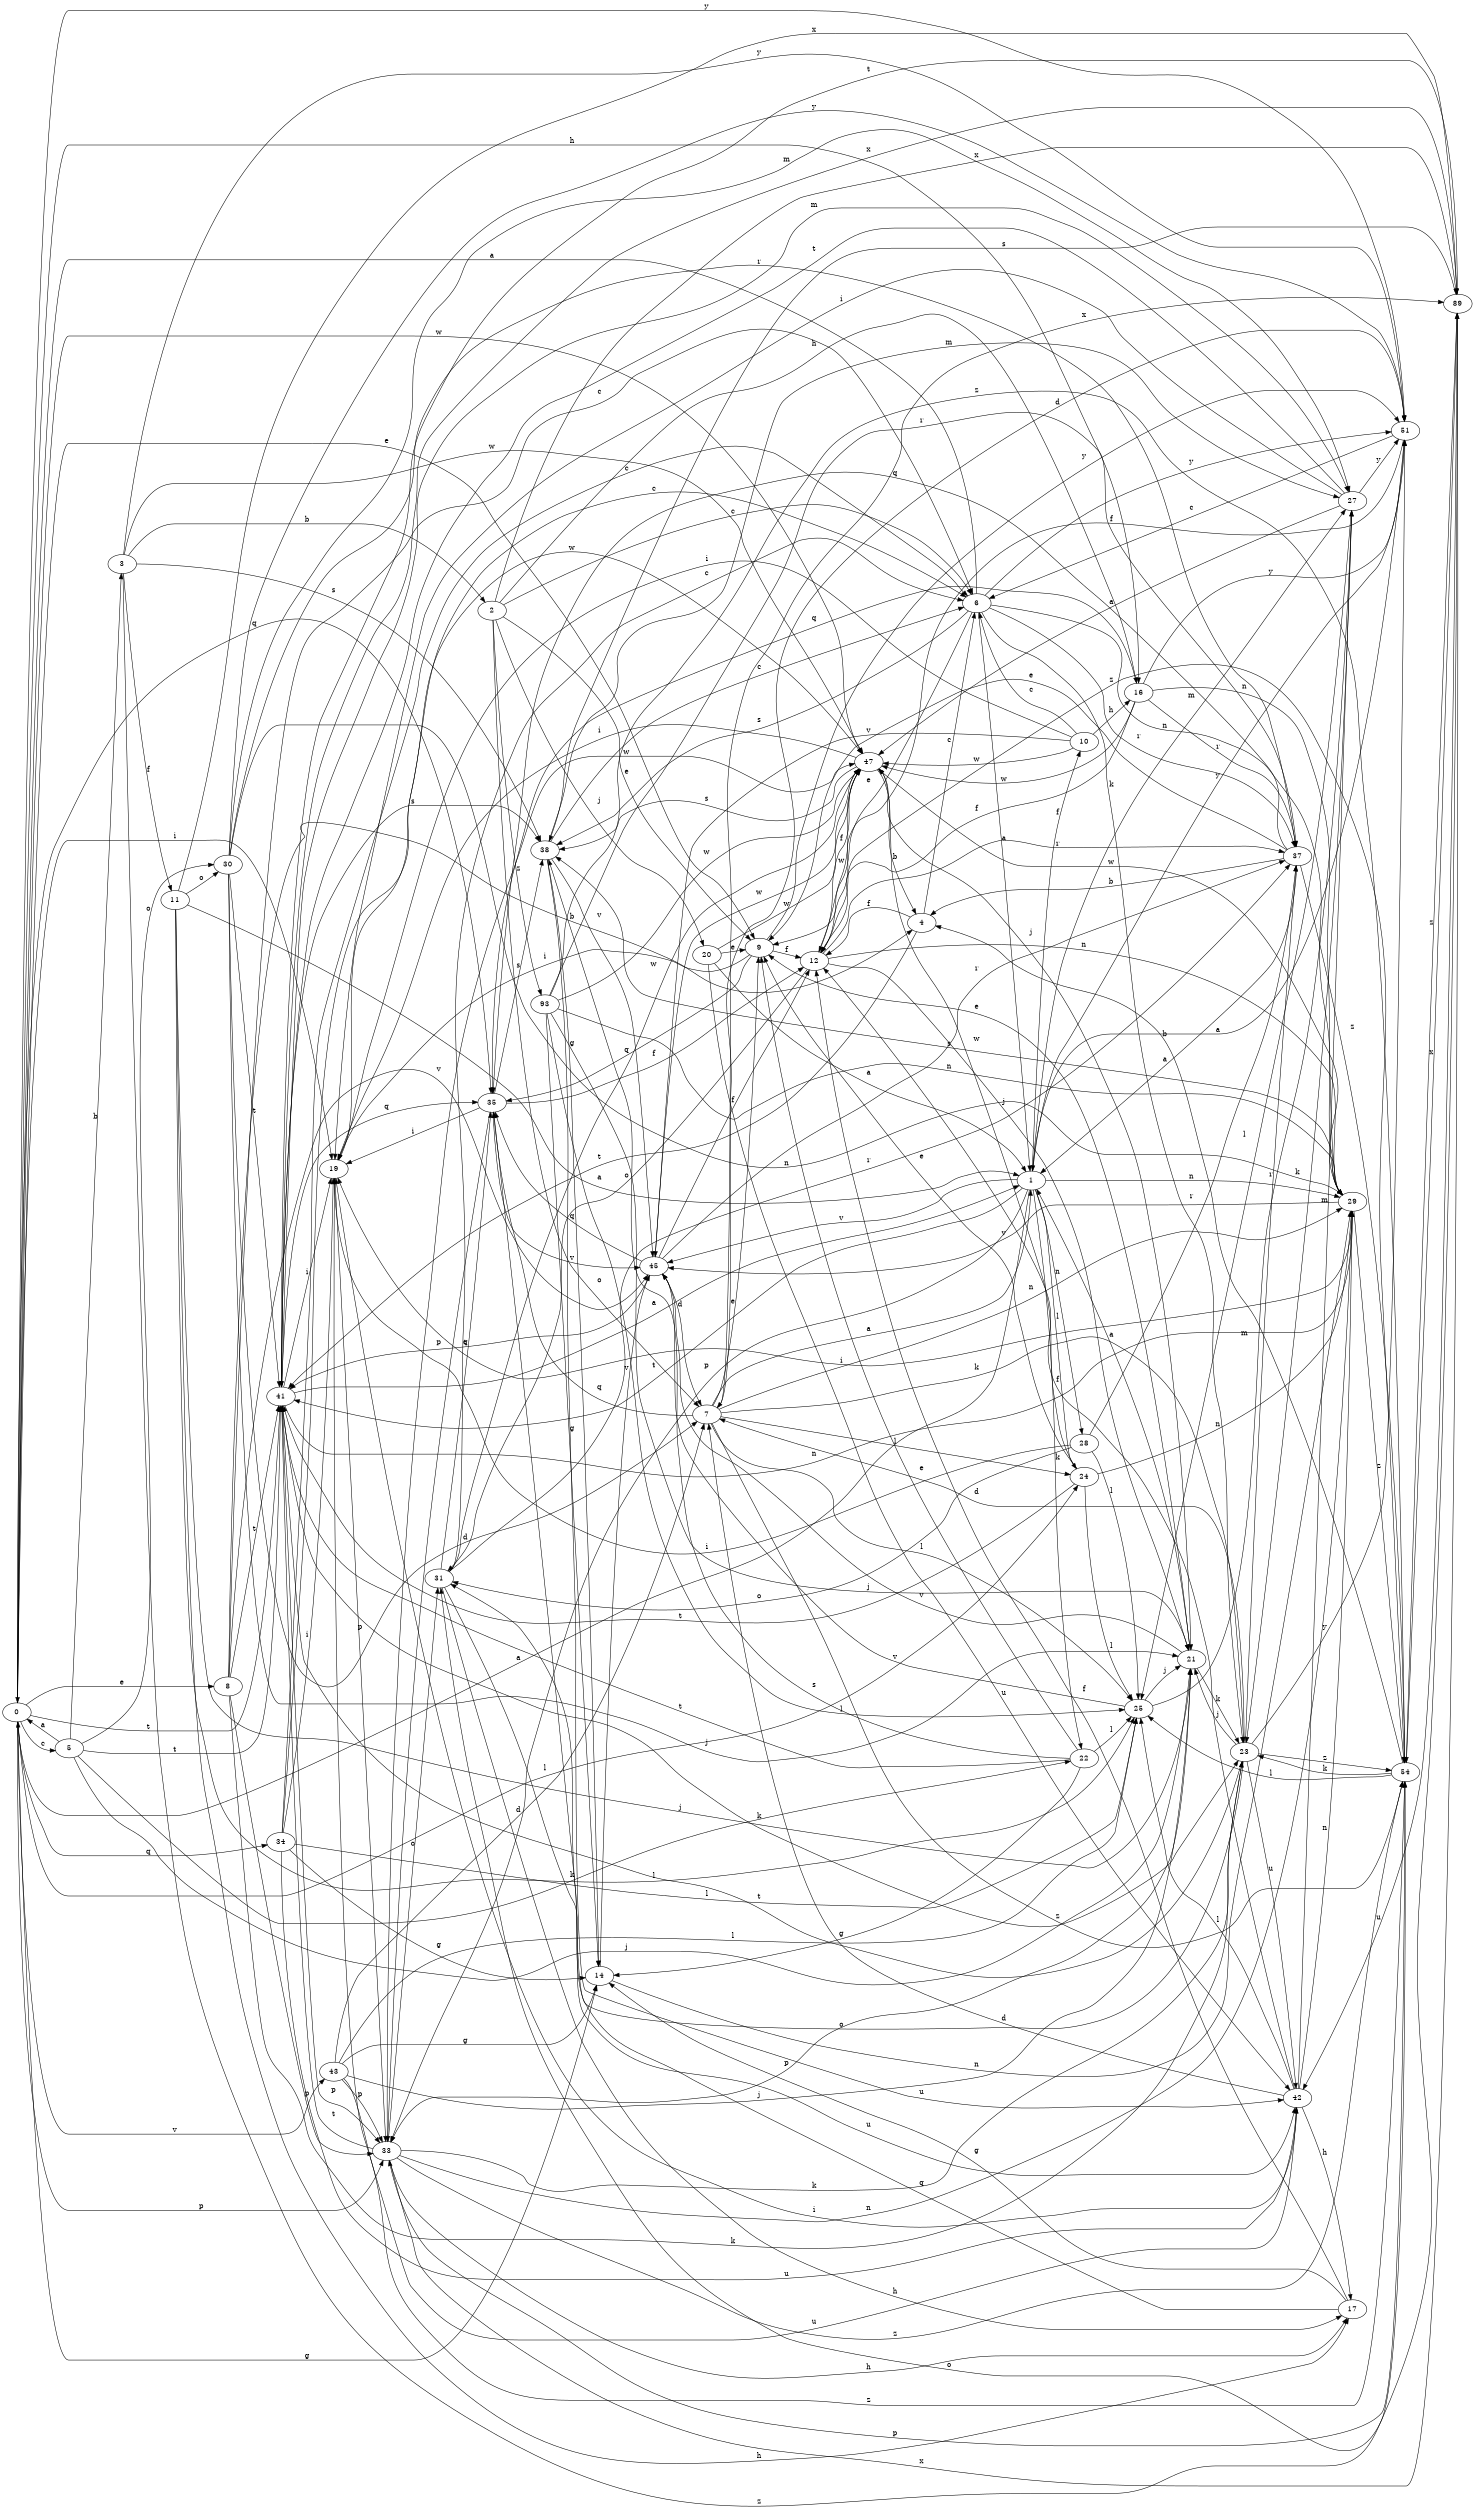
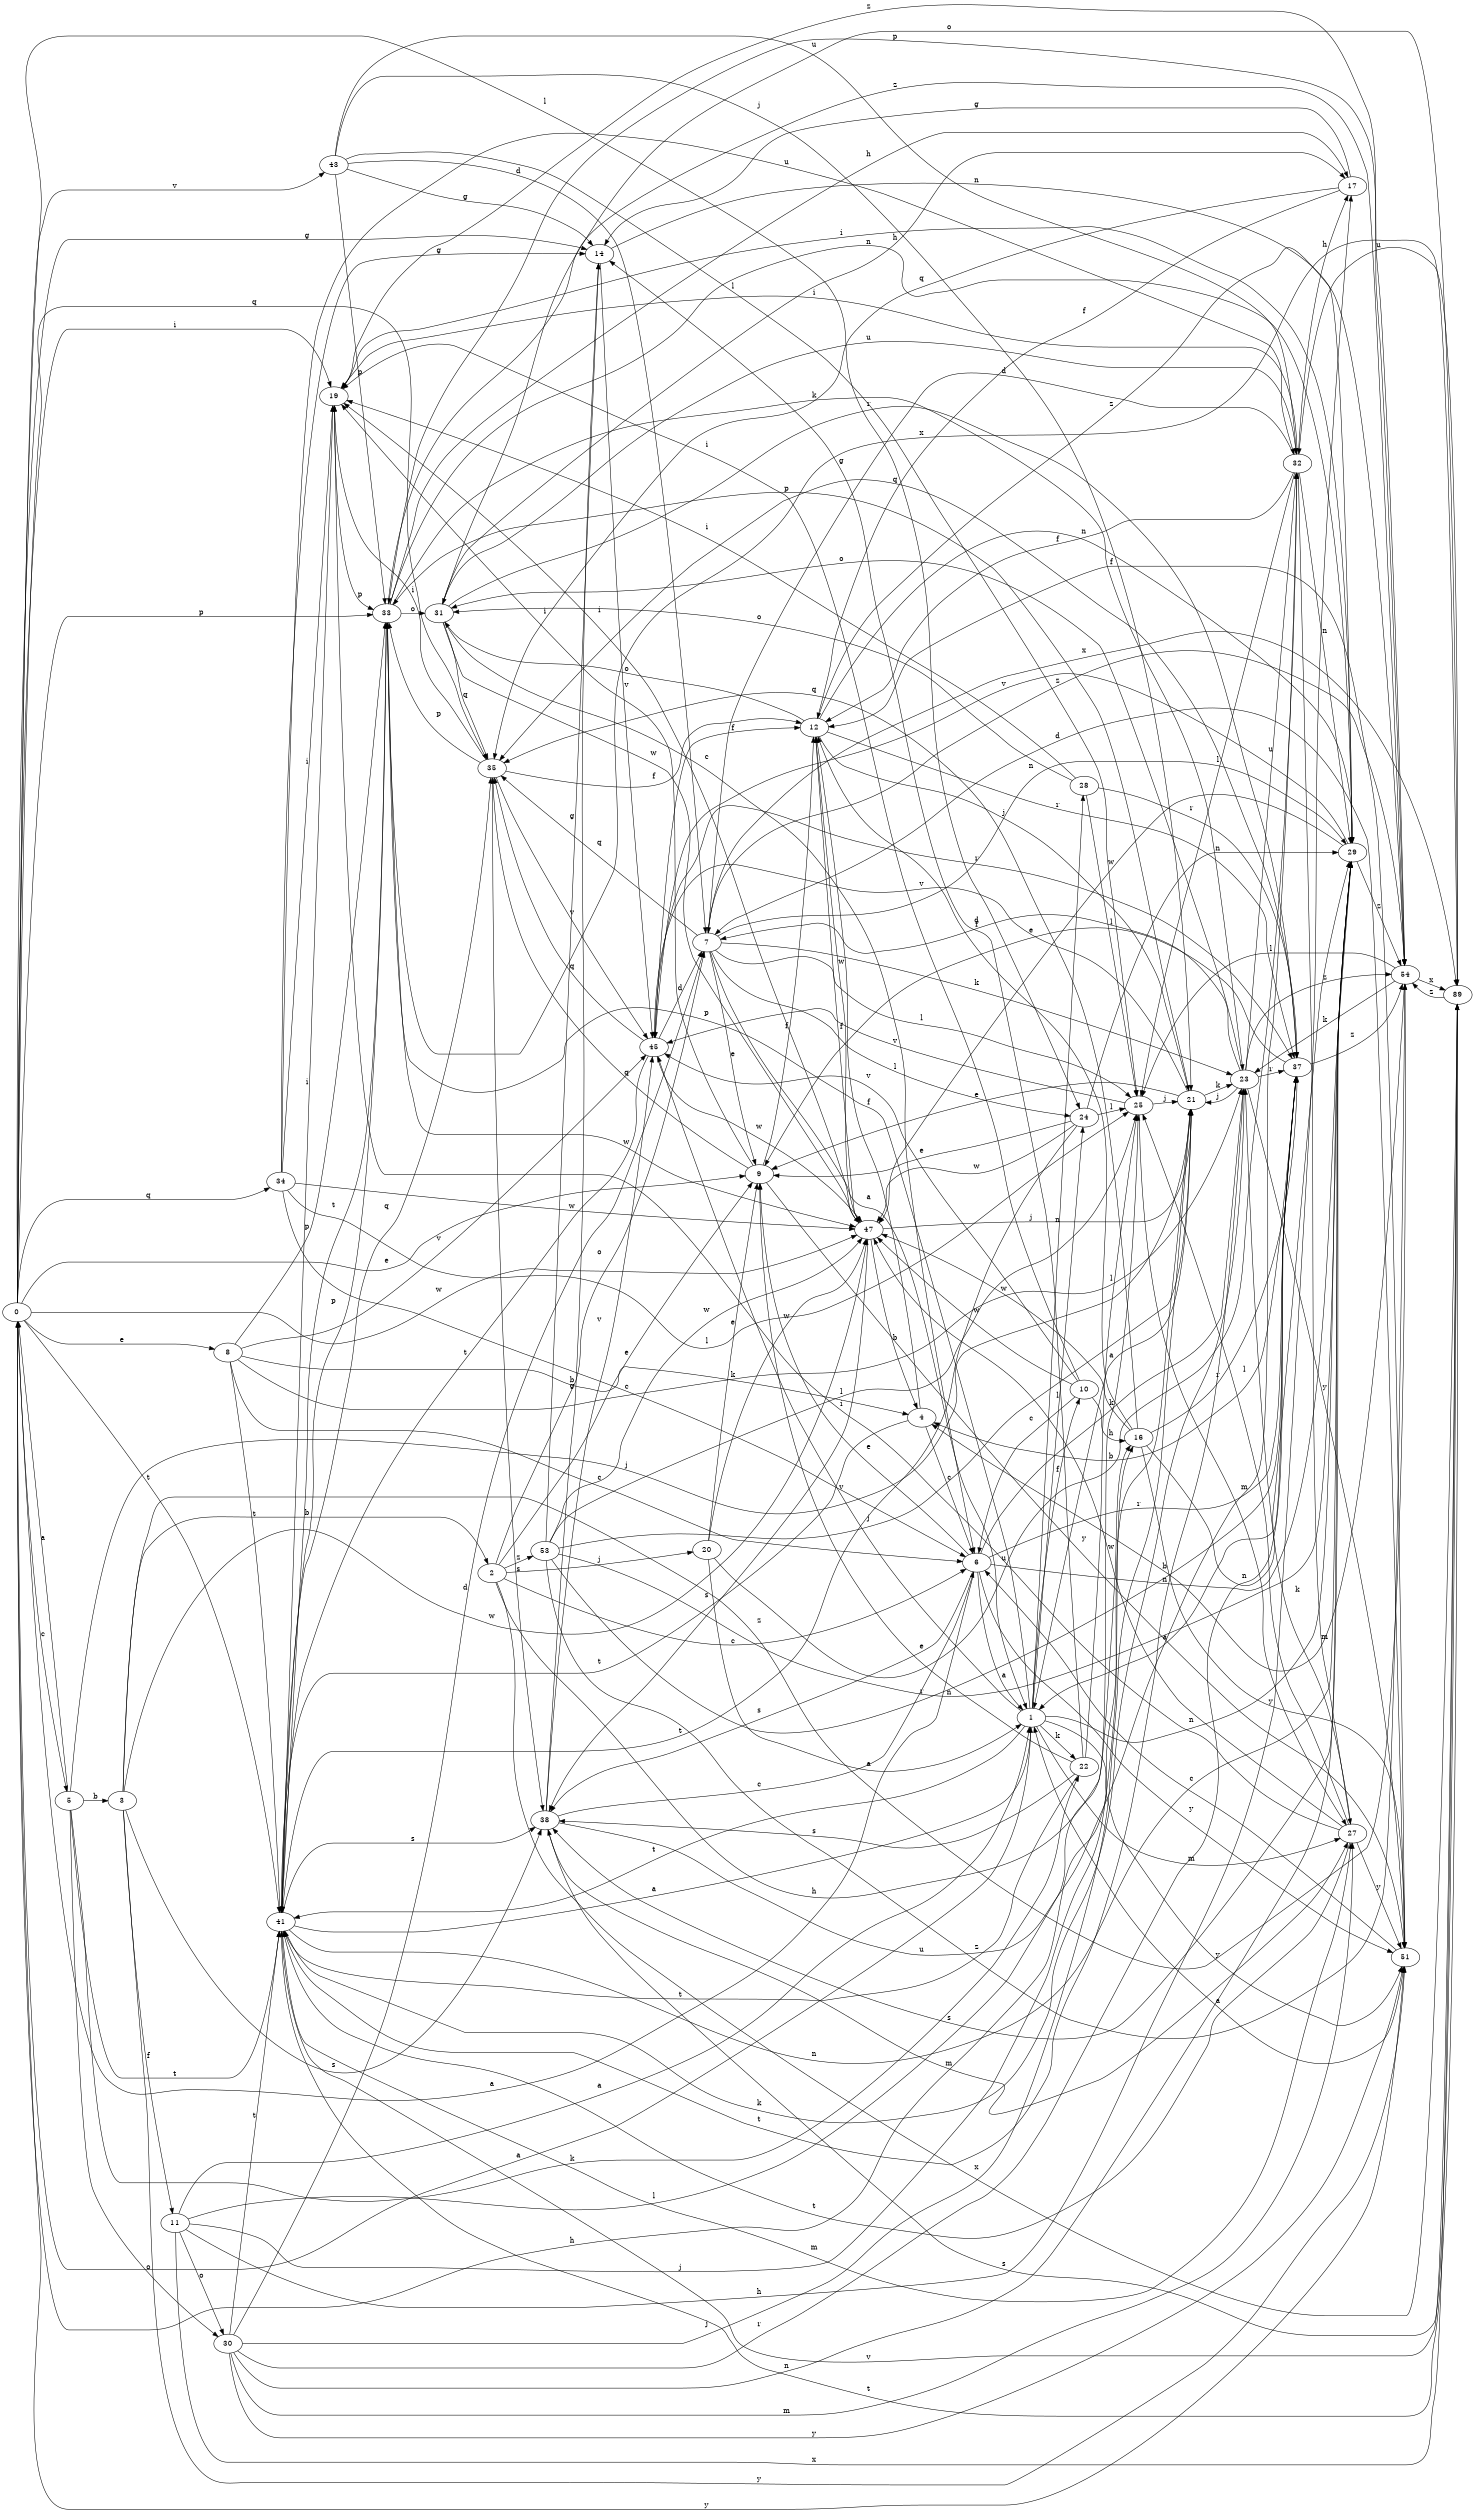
edge "41" -> "89": label "x" -> "v"
edge "27" -> "47": label "a" -> "w"
edge "19" -> "6": removed, label "c"
node "93": label "93" -> "53"
node "42": label "42" -> "32"
